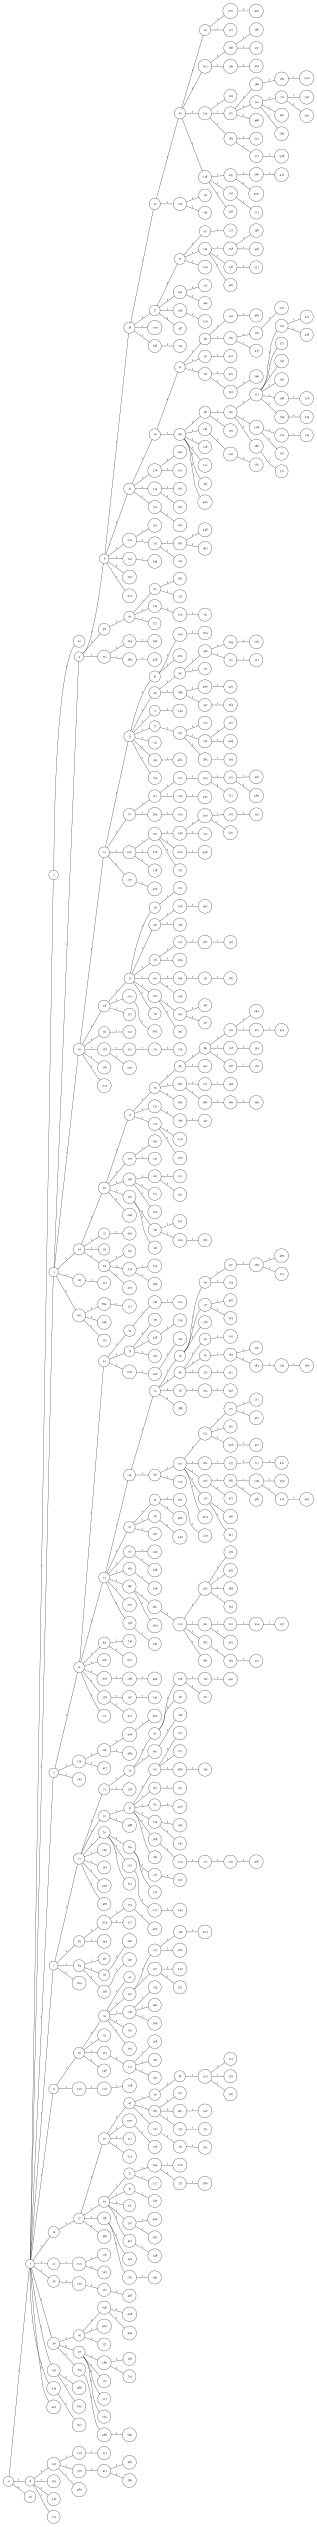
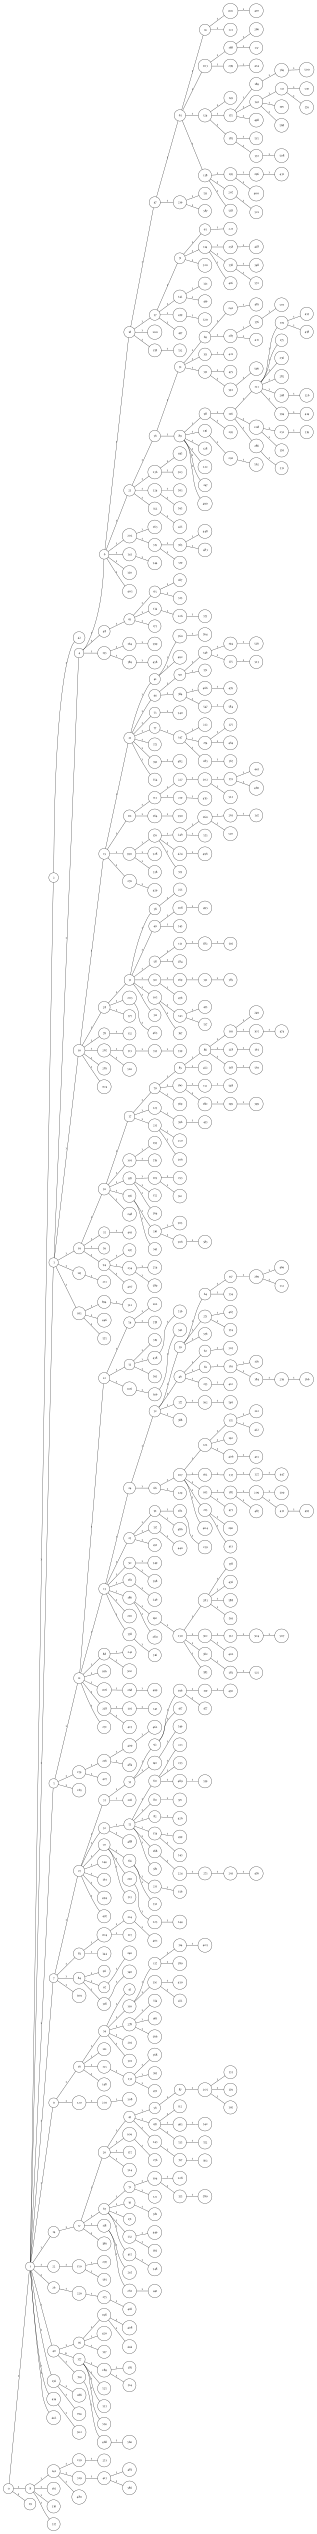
edge "348" -- "238": now "348" -- "338"
edge "578" -- "102": now "54" -- "102"
